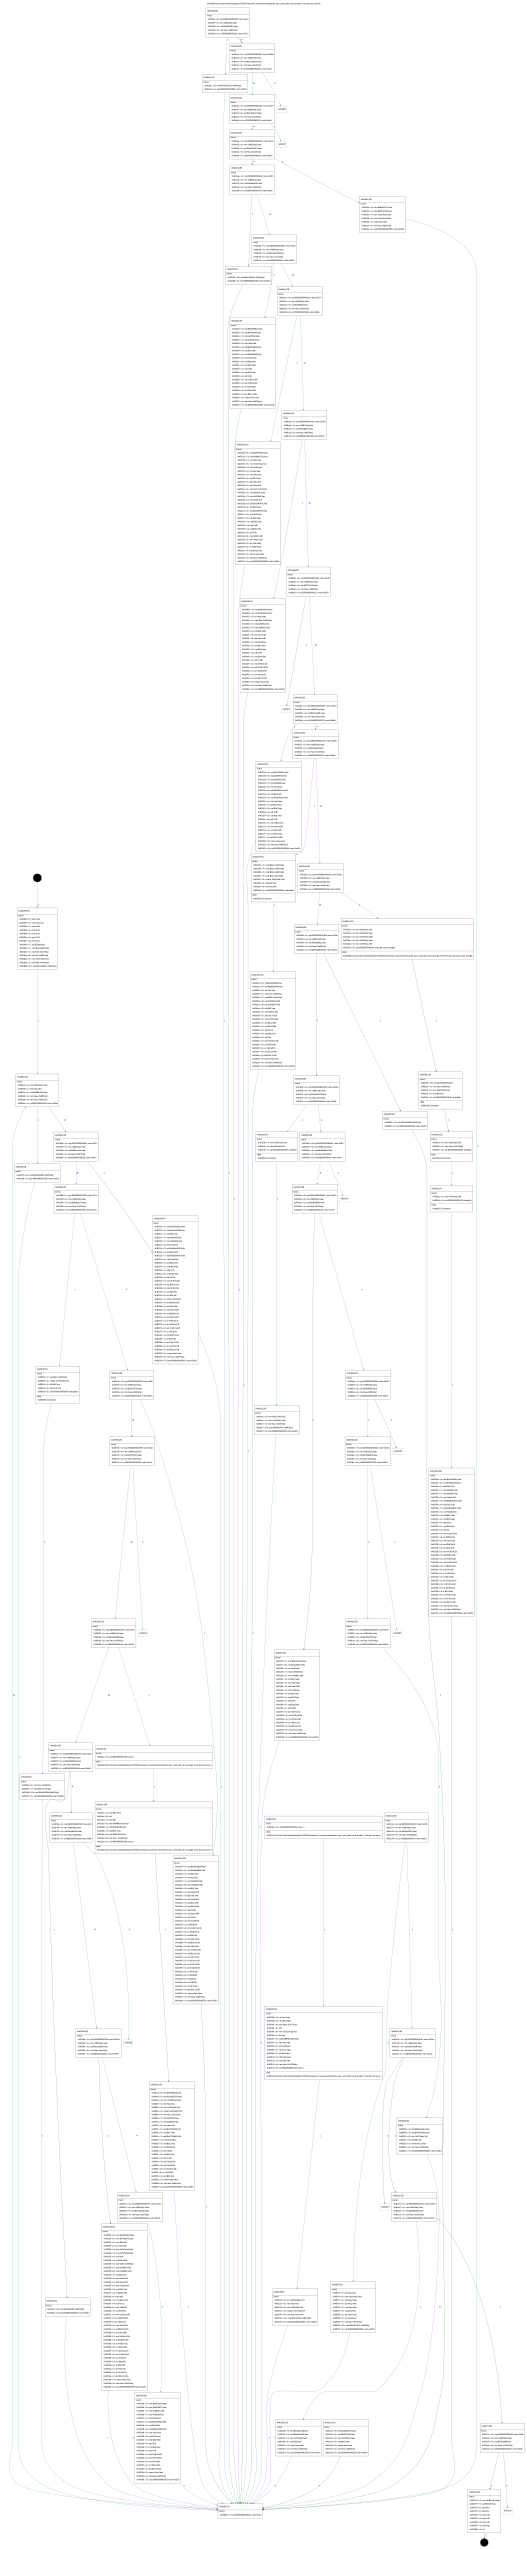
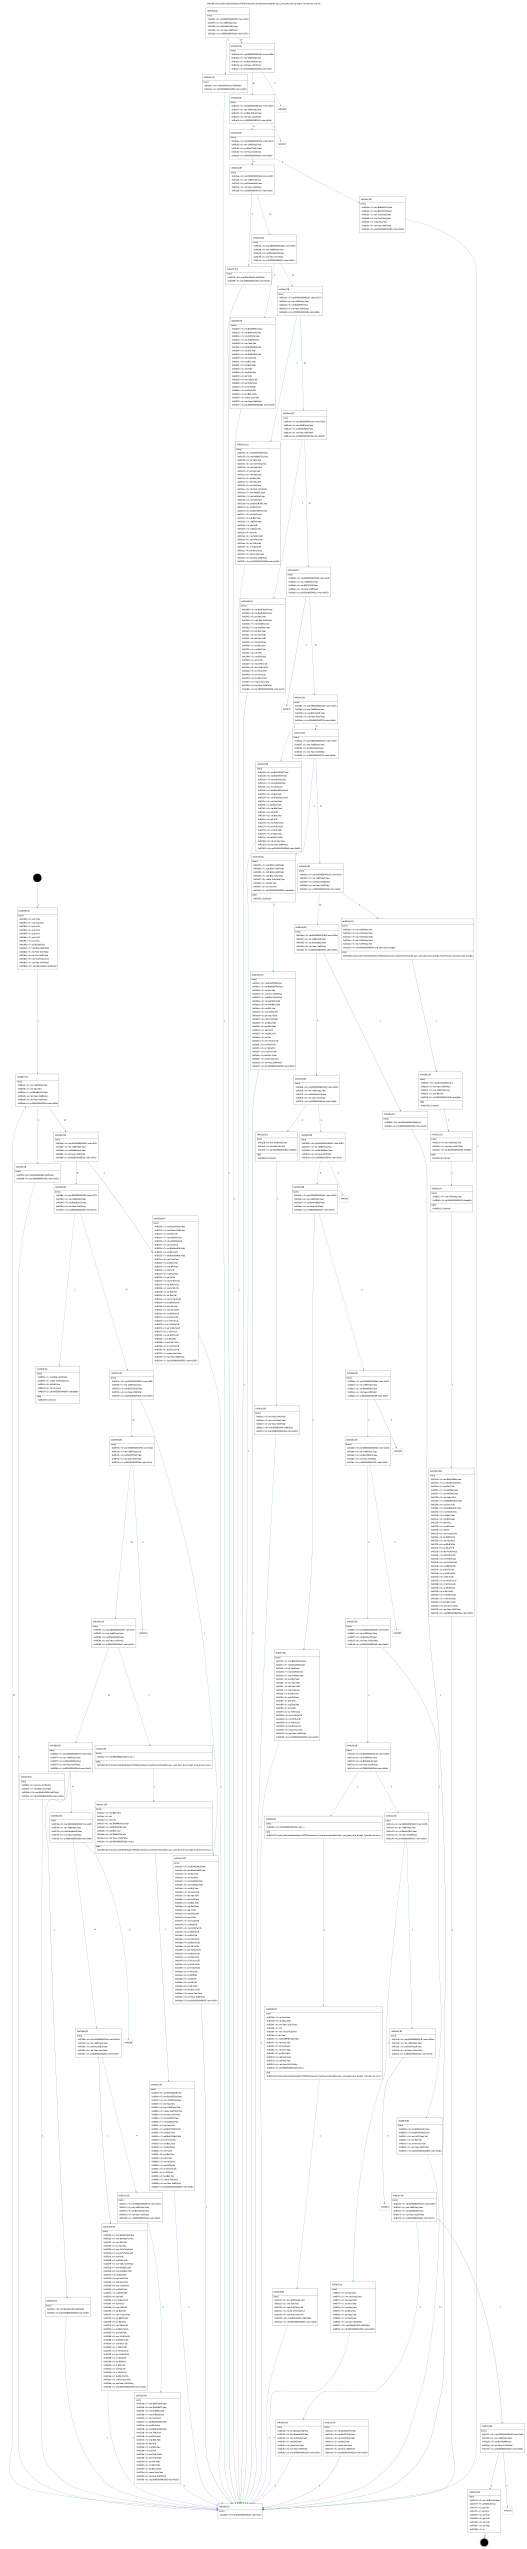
edge "0x401f96 [23]" -> "0x401fad [26]": removed, label "1"
node "0x401c0e [28]": added
edge "0x401c46 [28]" -> "0x401c62 [28]": removed, label "2"
